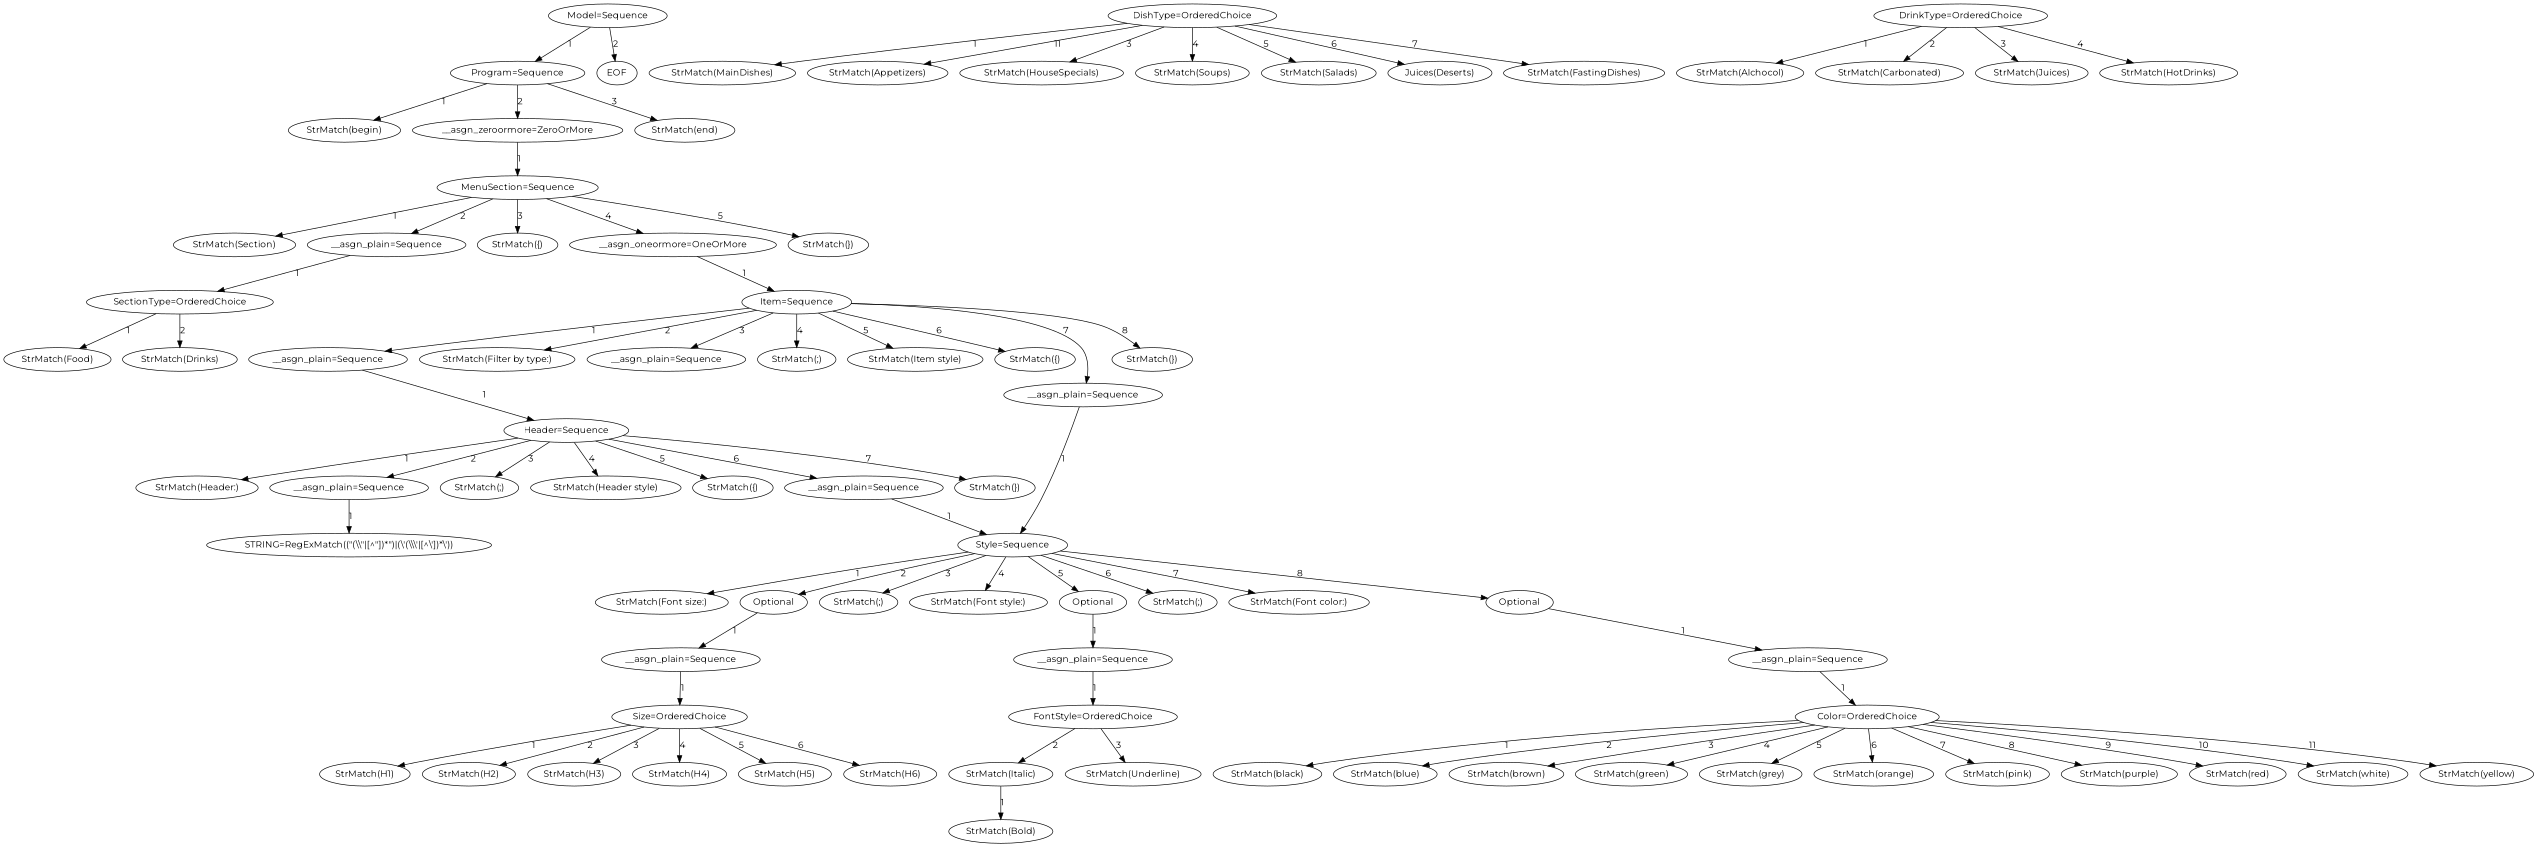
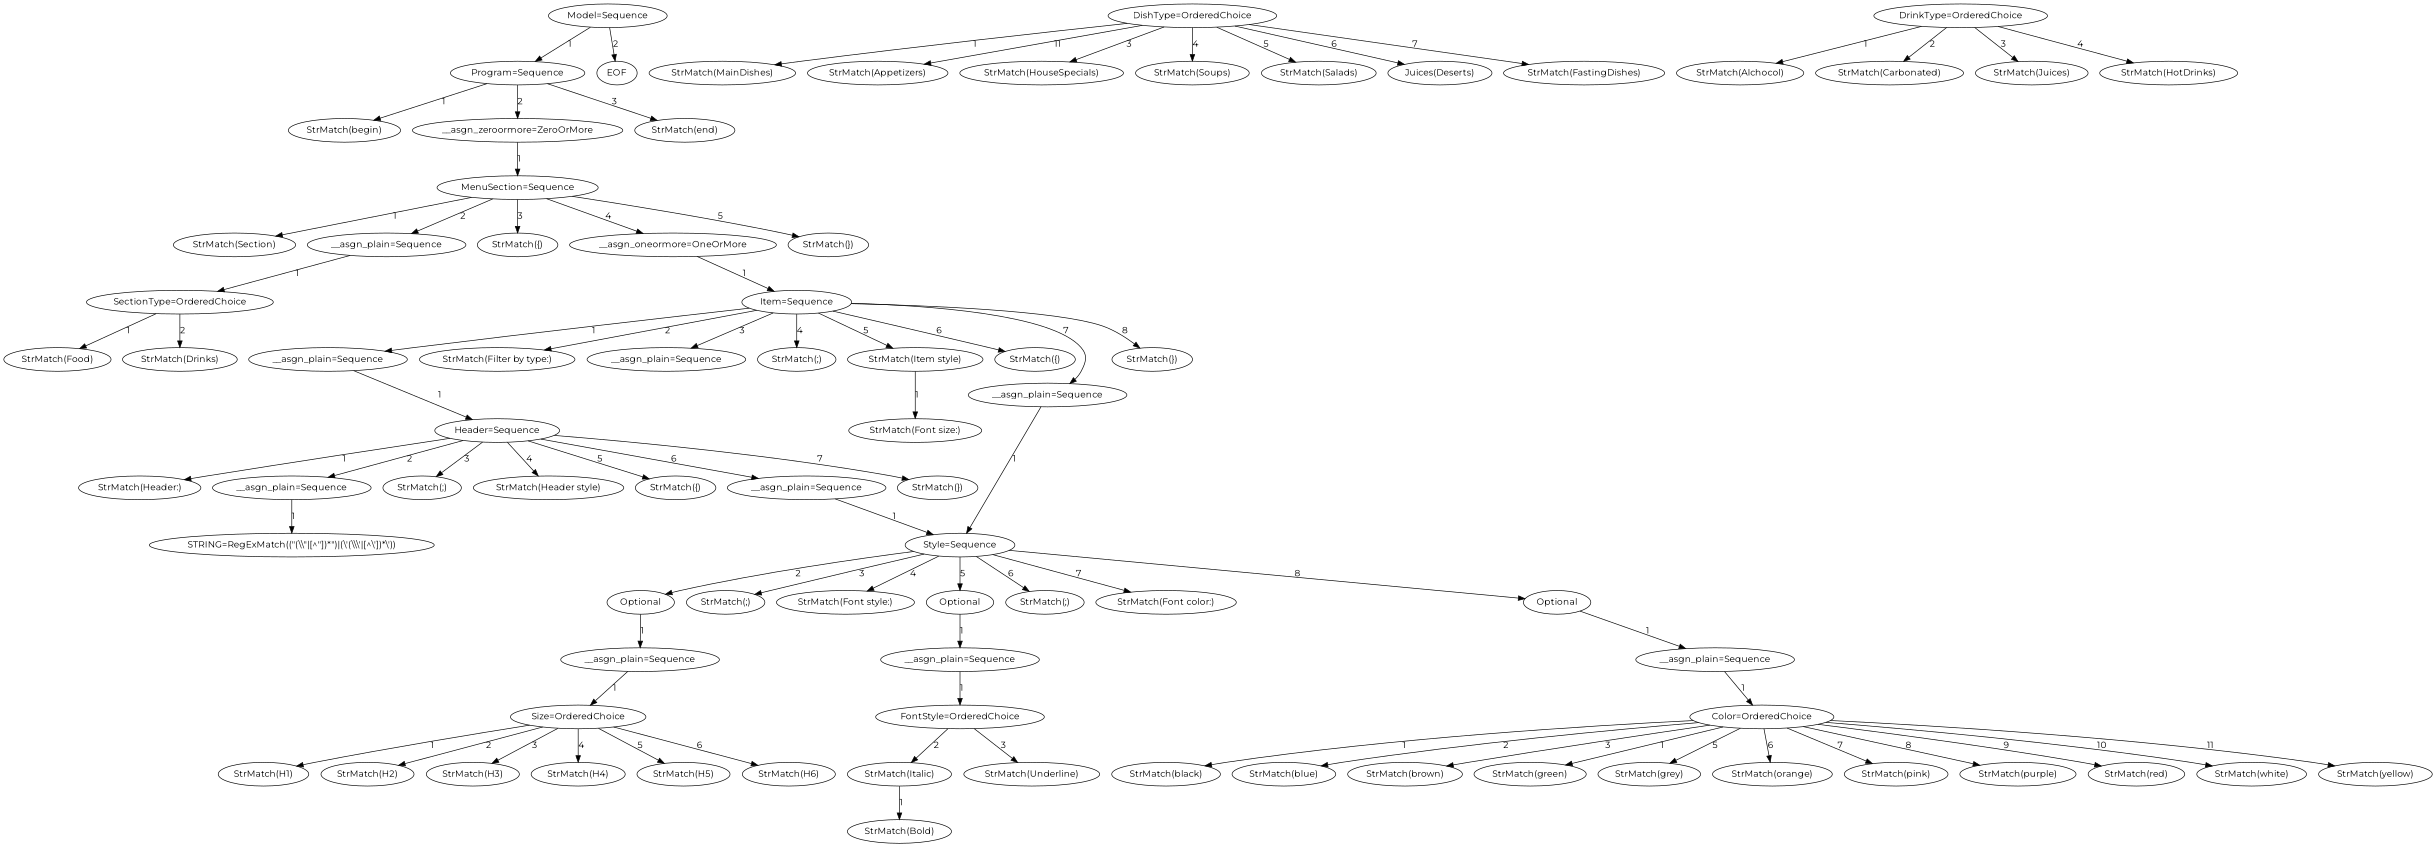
edge "Style=Sequence" -> "StrMatch(Font size:)": now "StrMatch(Item style)" -> "StrMatch(Font size:)"
edge "Color=OrderedChoice" -> "StrMatch(green)": label "4" -> "1"
